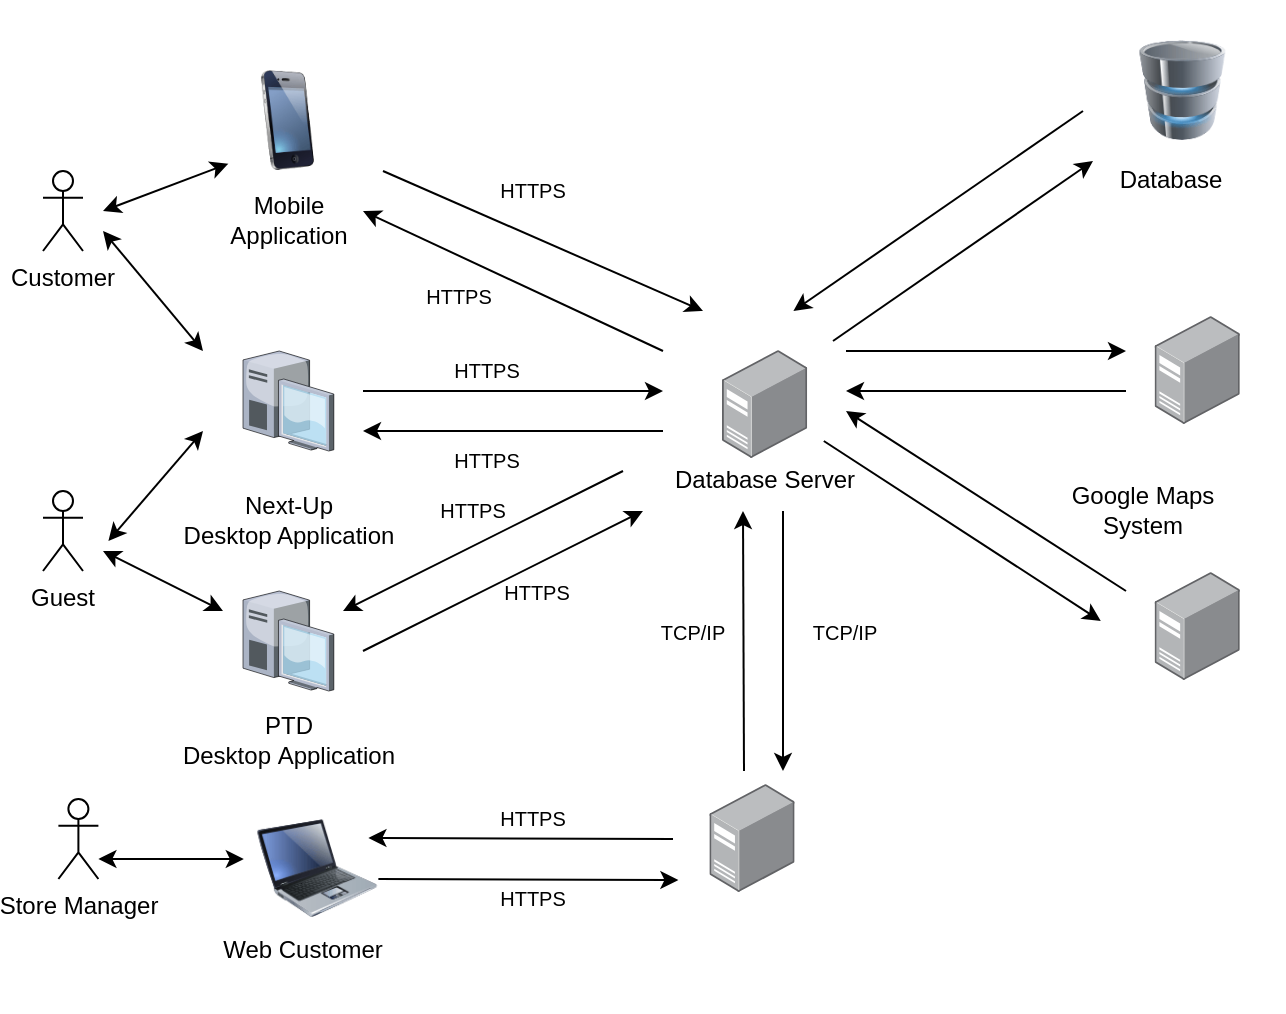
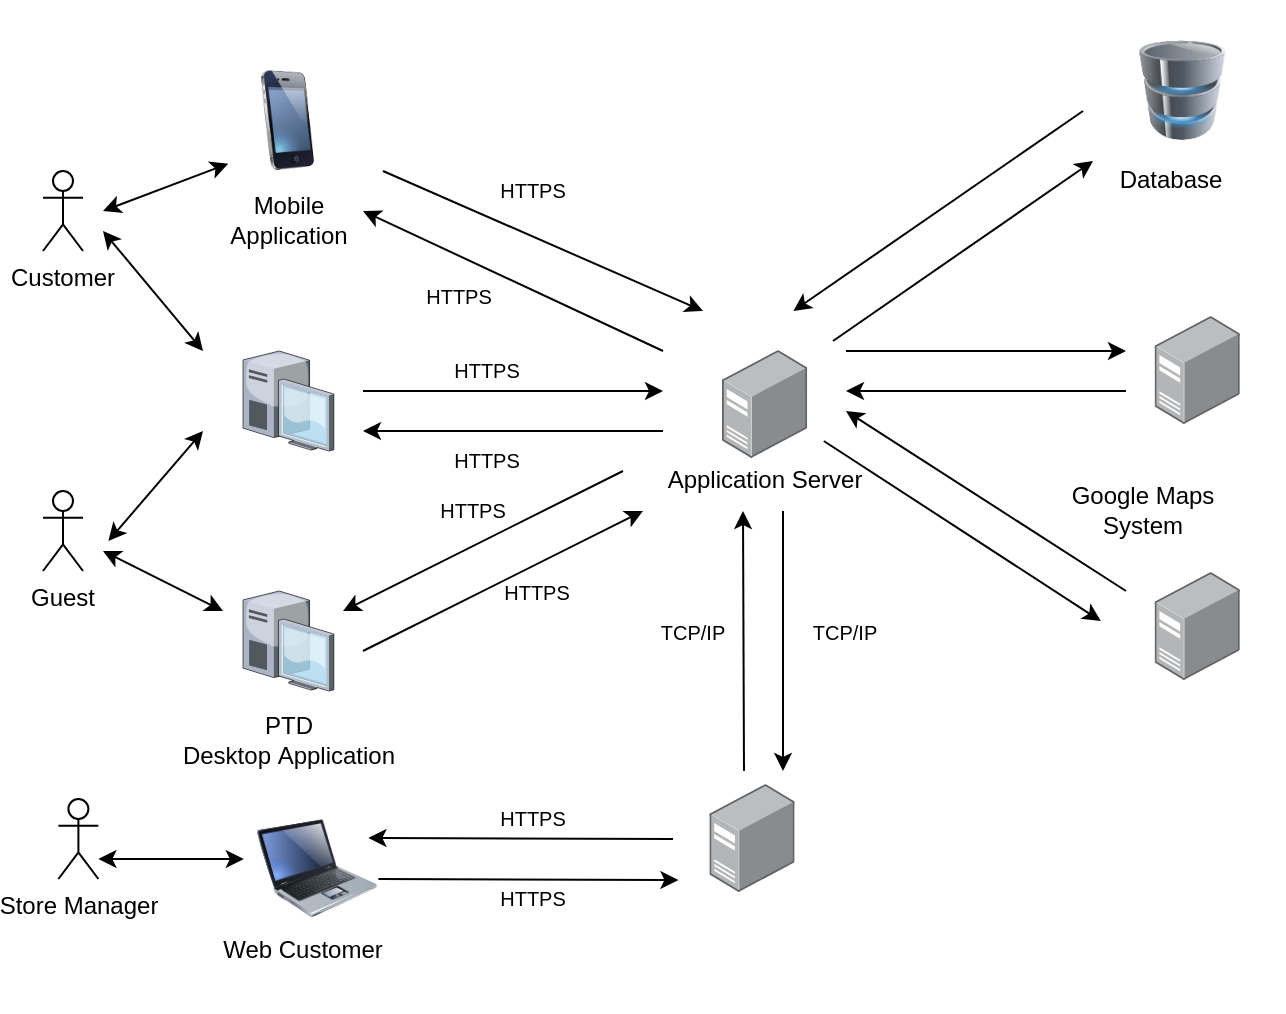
node "Database Server": label "Database Server" -> "Application Server"
node "Next-Up Desktop Application": removed
